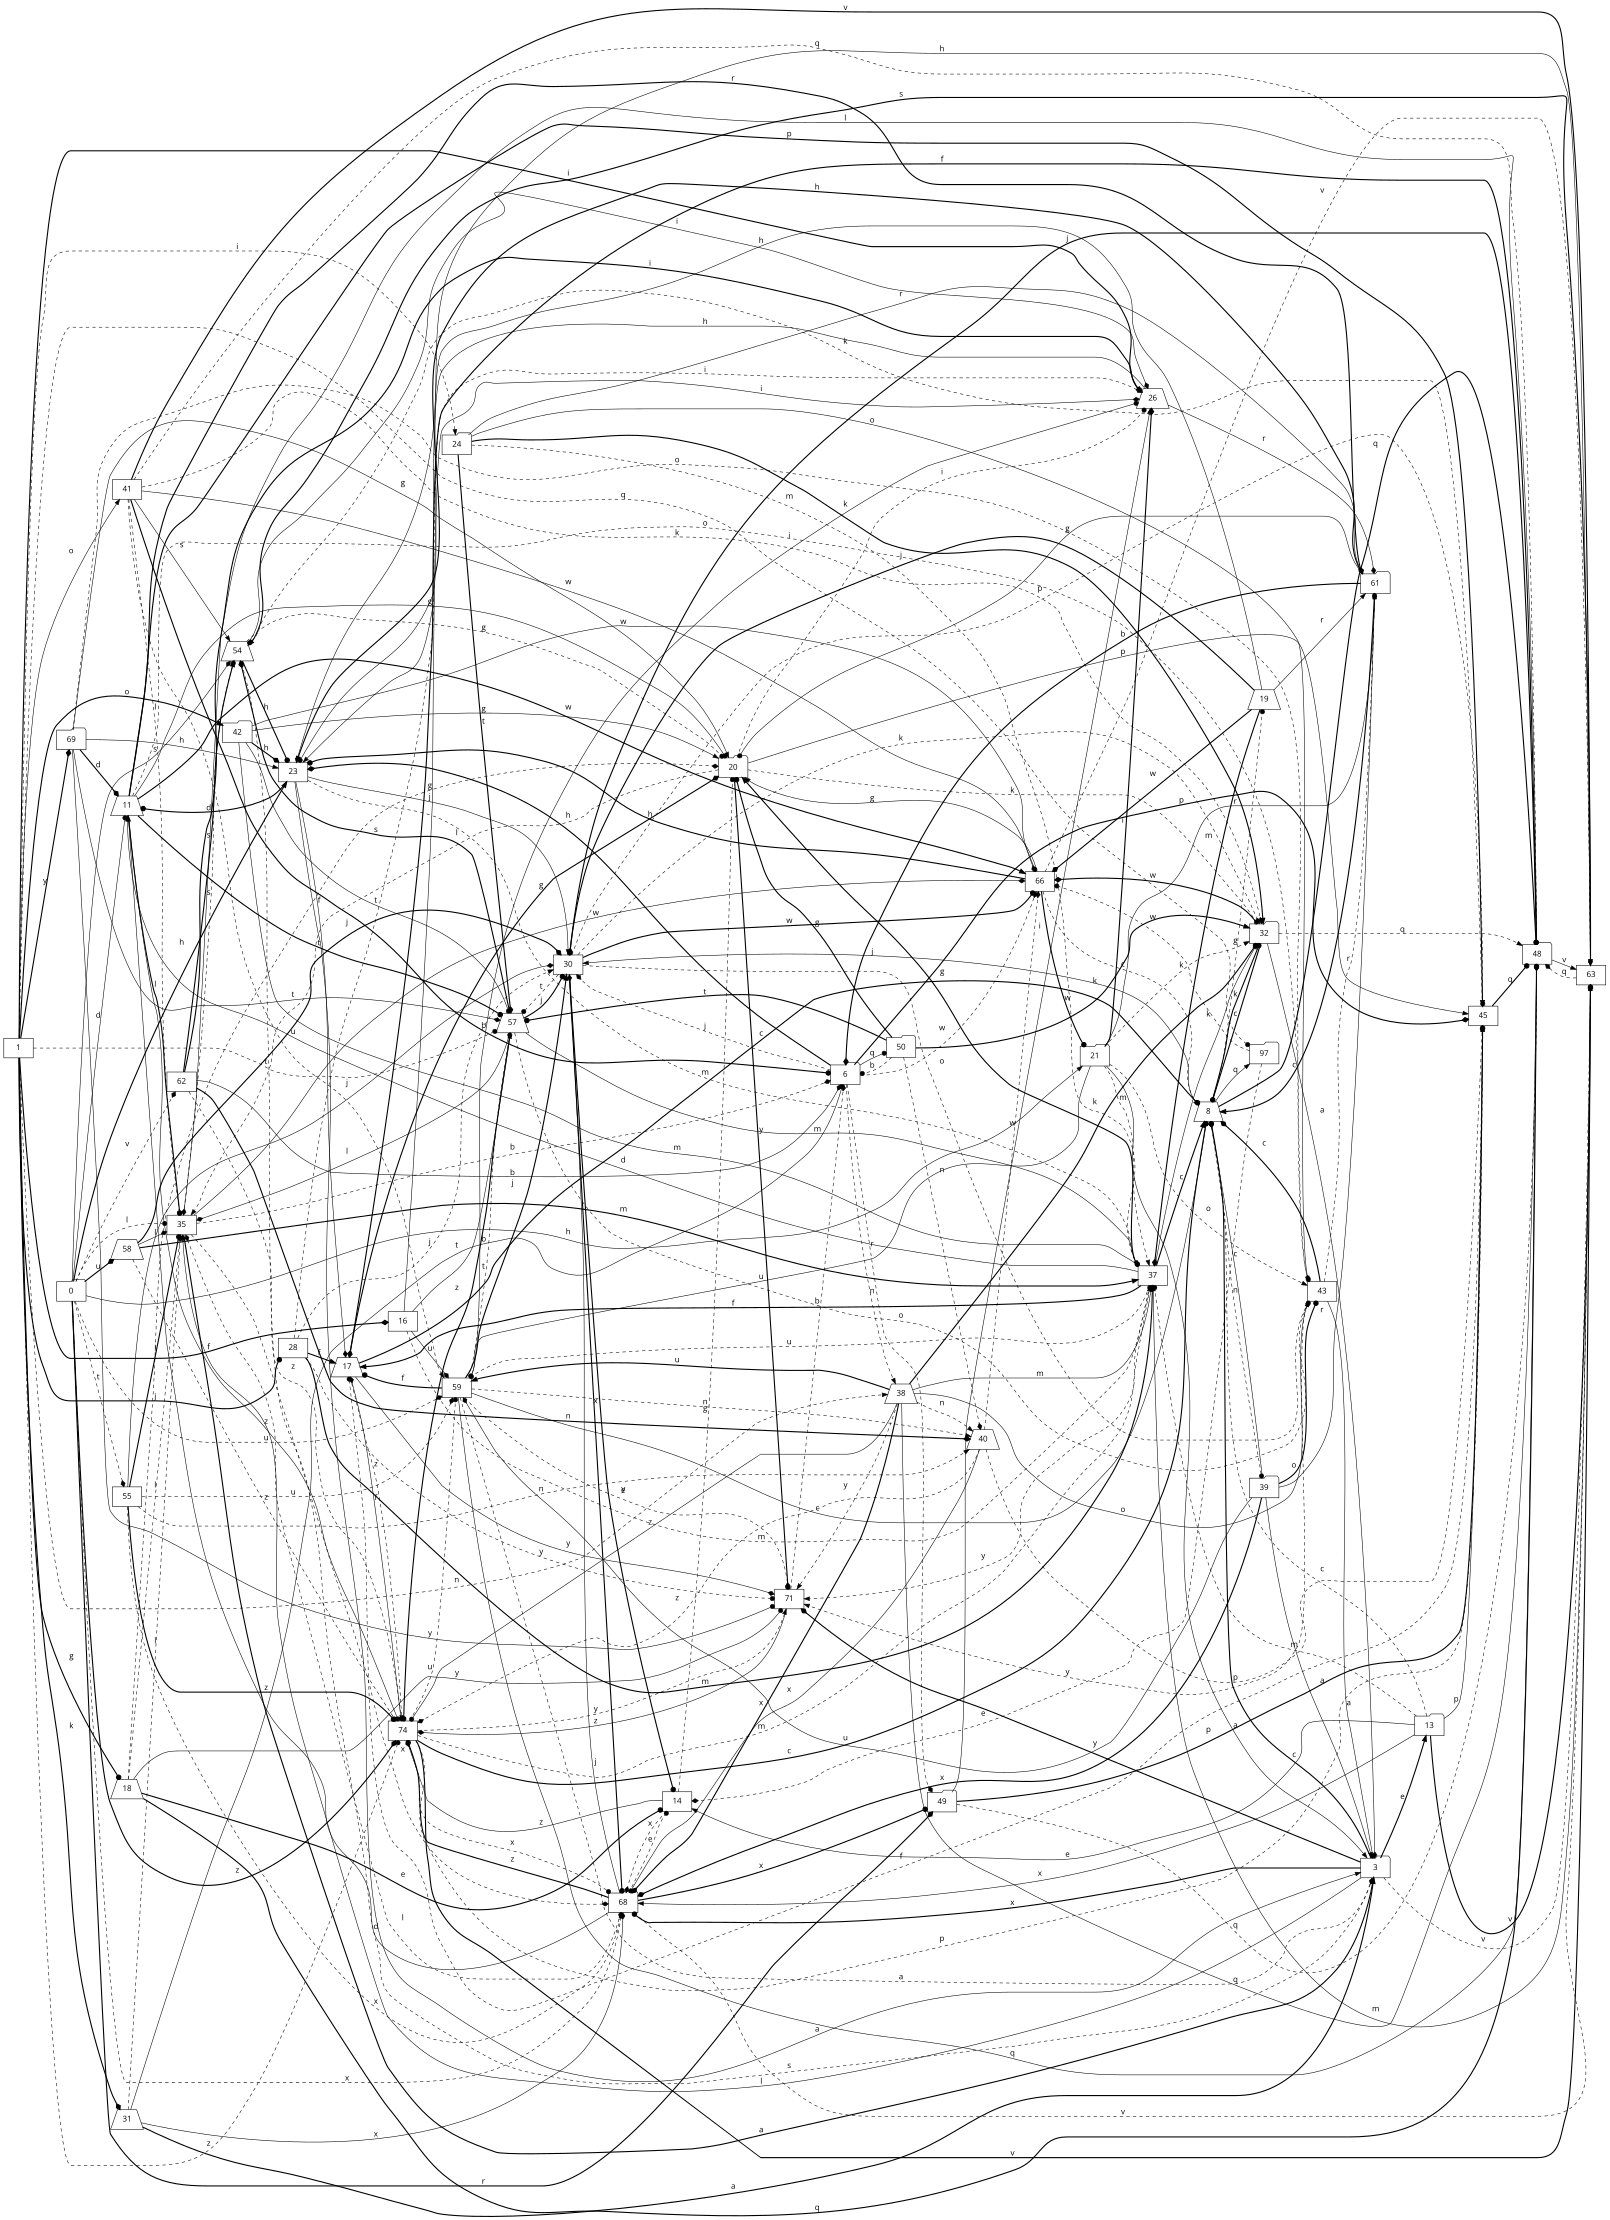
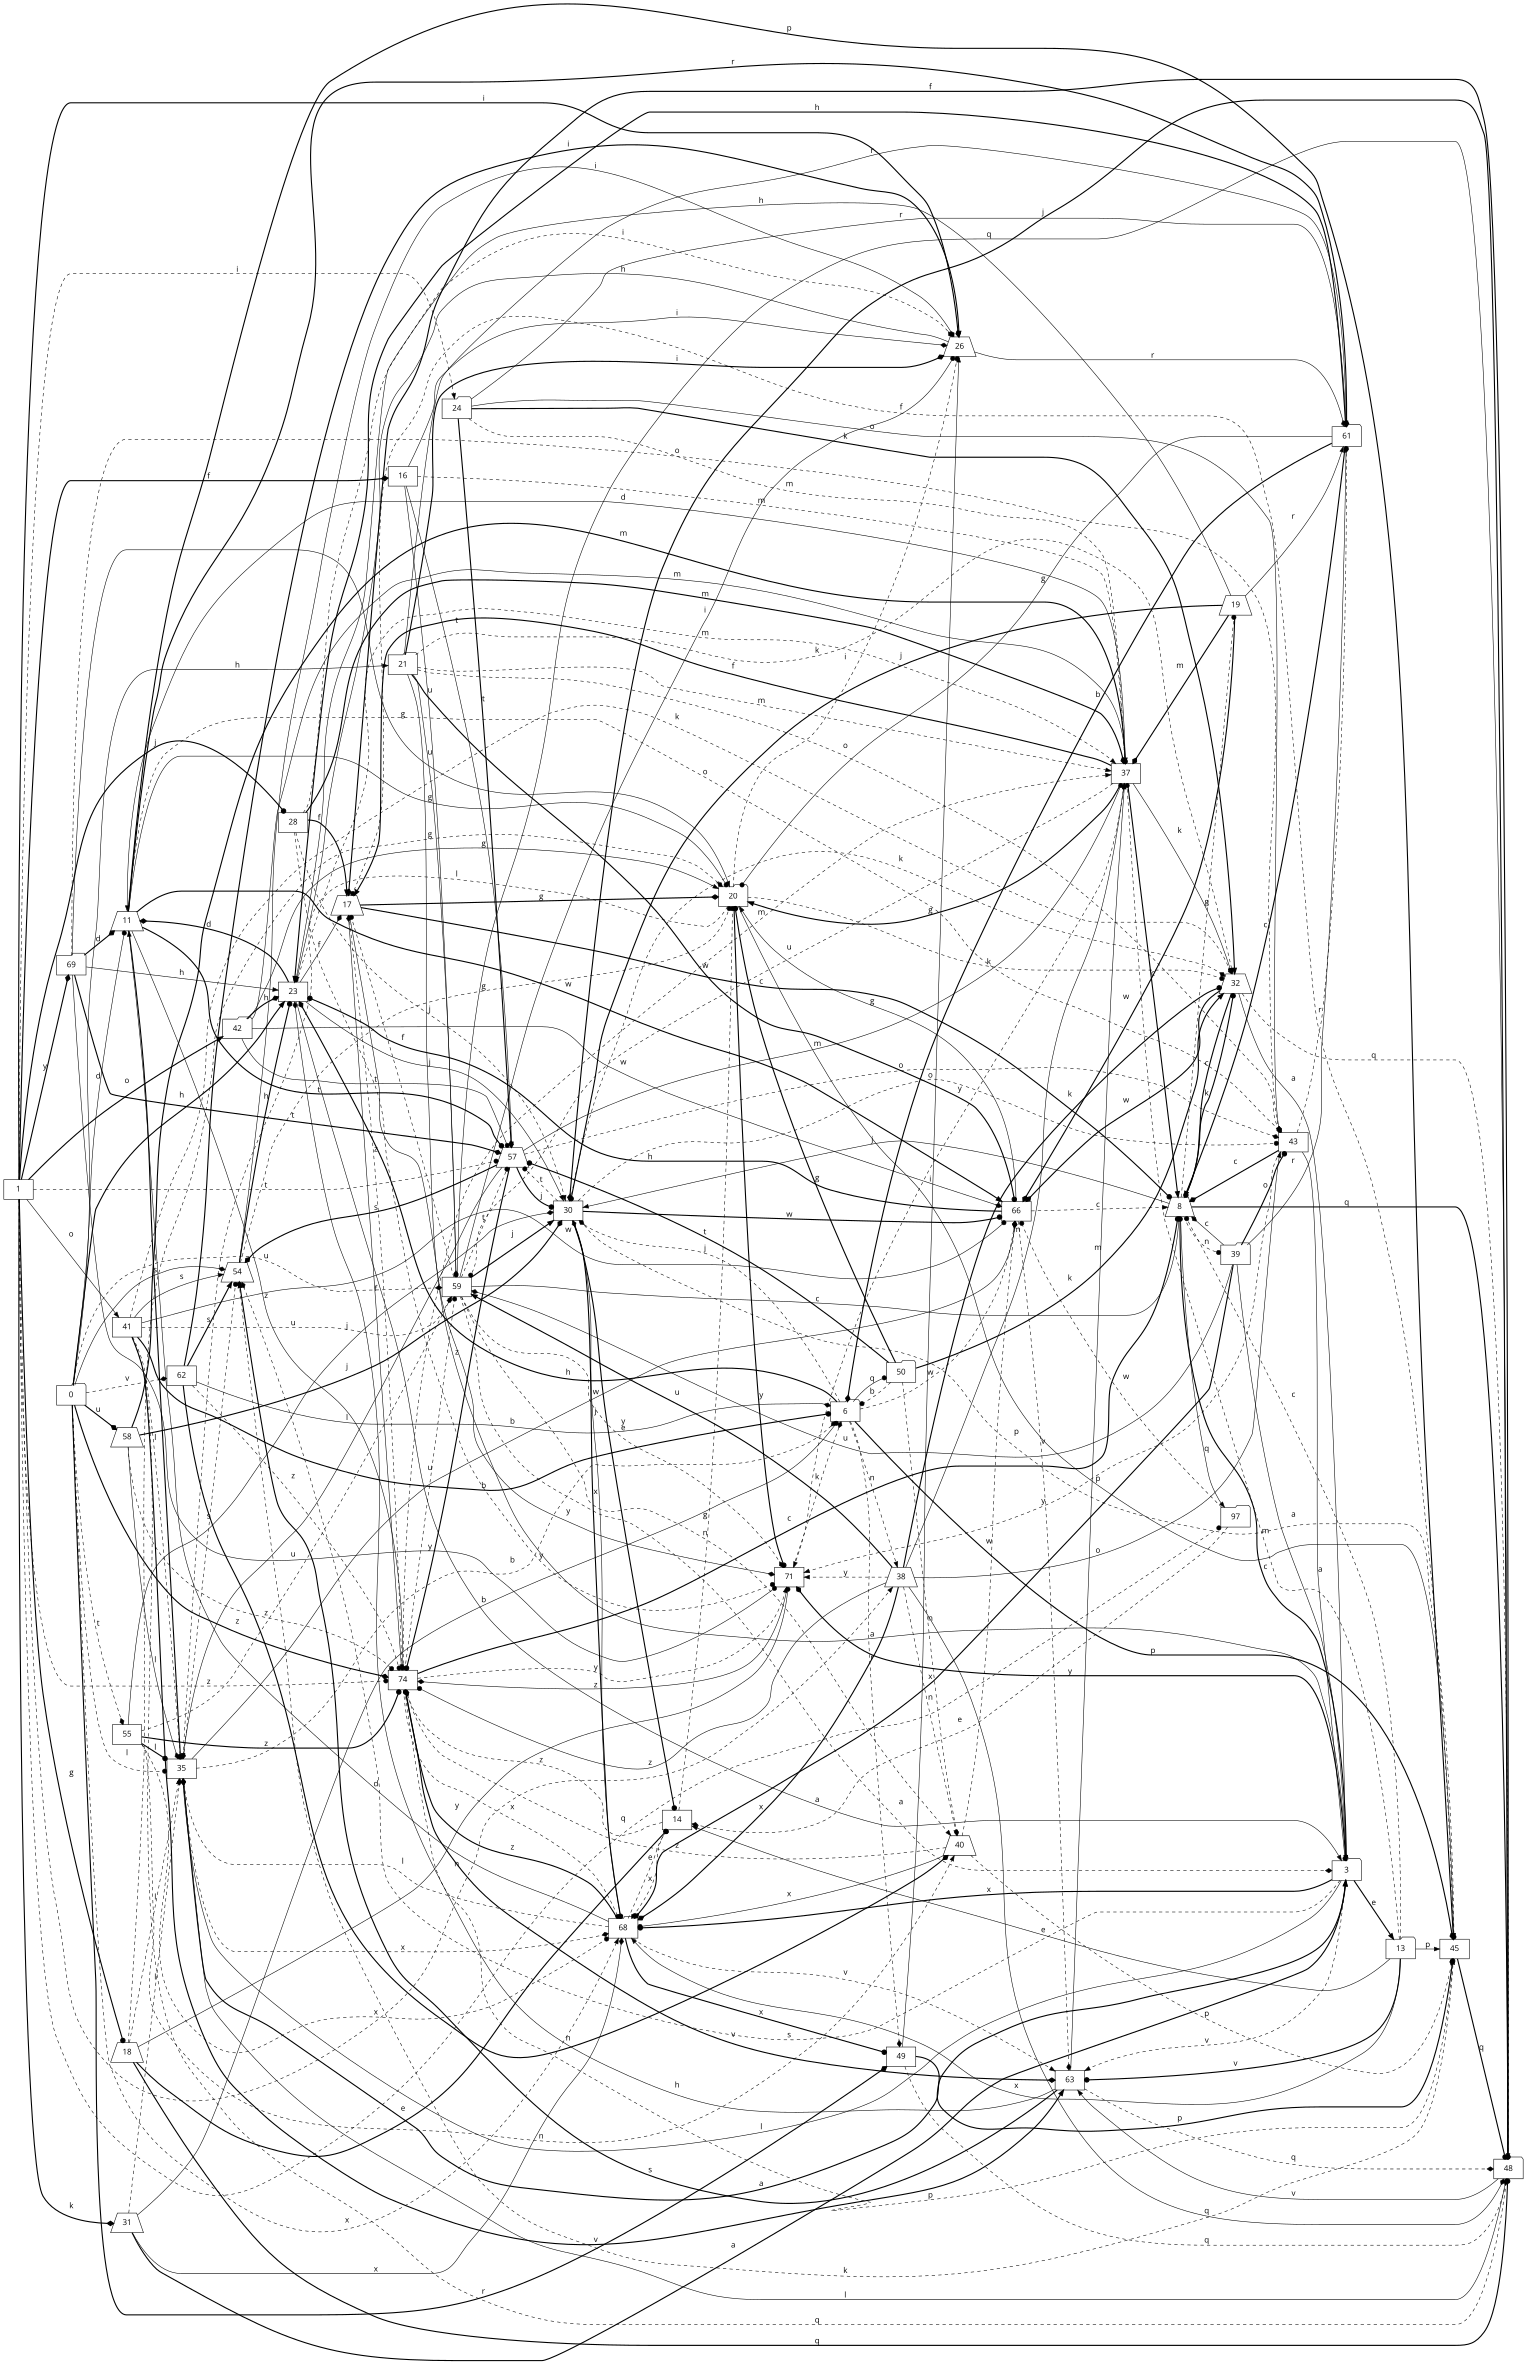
edge "23" -> "11": arrowhead dot -> diamond
node "32": shape folder -> trapezium
edge "66" -> "21": reversed
edge "69" -> "57": style solid -> bold
edge "71" -> "6": label "b" -> "k"
edge "59" -> "17": style bold -> dashed
node "49": shape folder -> box
edge "14" -> "74": style solid -> dashed
